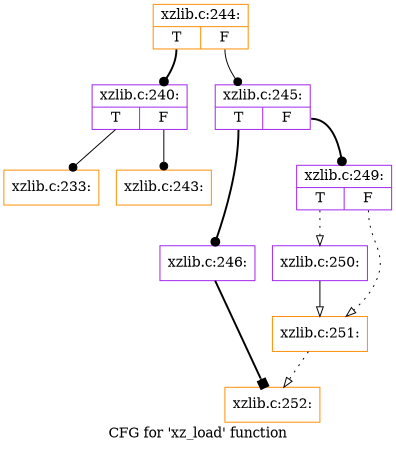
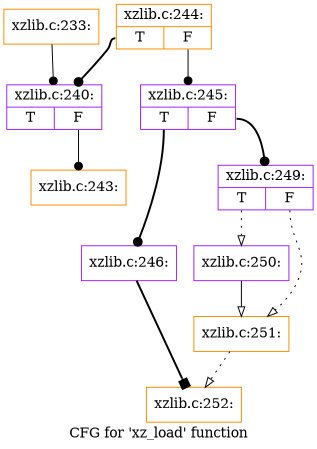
edge "xzlib.c:240:" -> "xzlib.c:233:": reversed
